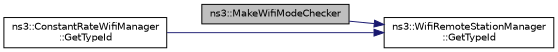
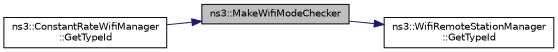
edge "ns3::ConstantRateWifiManager ::GetTypeId" -> "ns3::WifiRemoteStationManager ::GetTypeId": now "ns3::ConstantRateWifiManager ::GetTypeId" -> "ns3::MakeWifiModeChecker"
